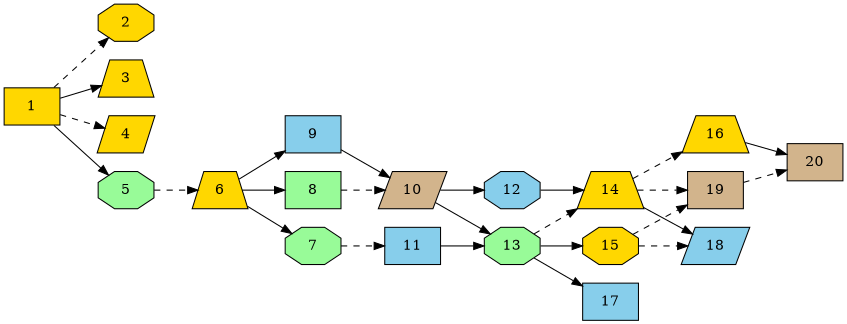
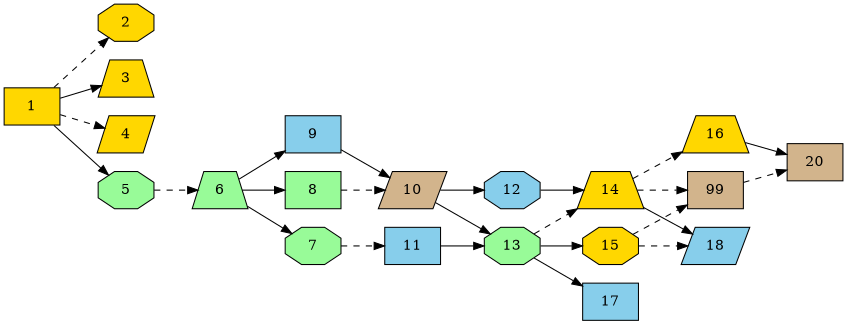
node "6": fillcolor gold -> palegreen
node "19": label "19" -> "99"
